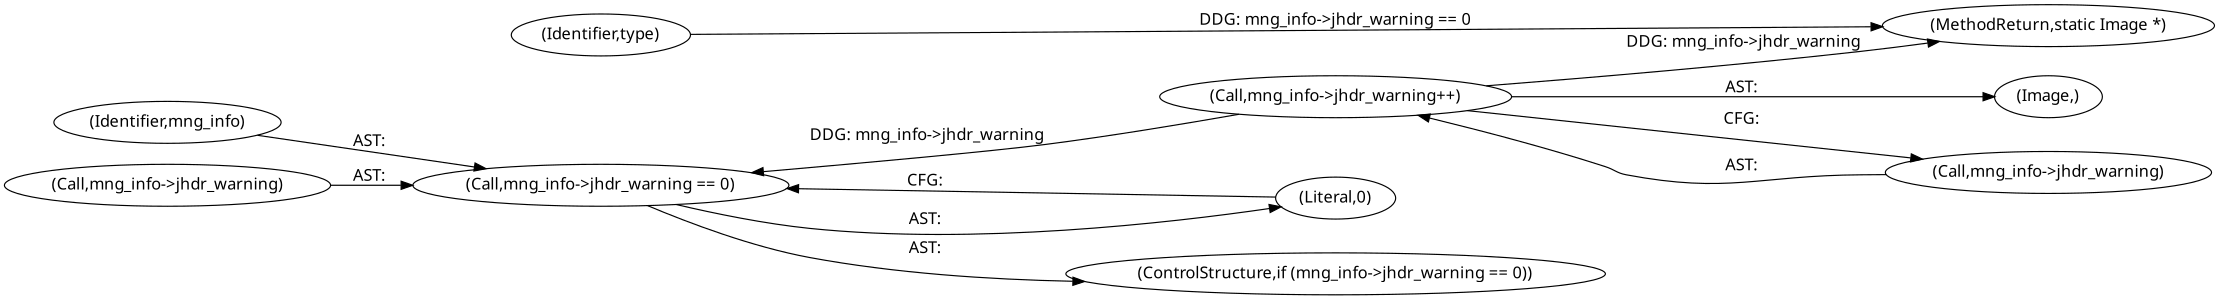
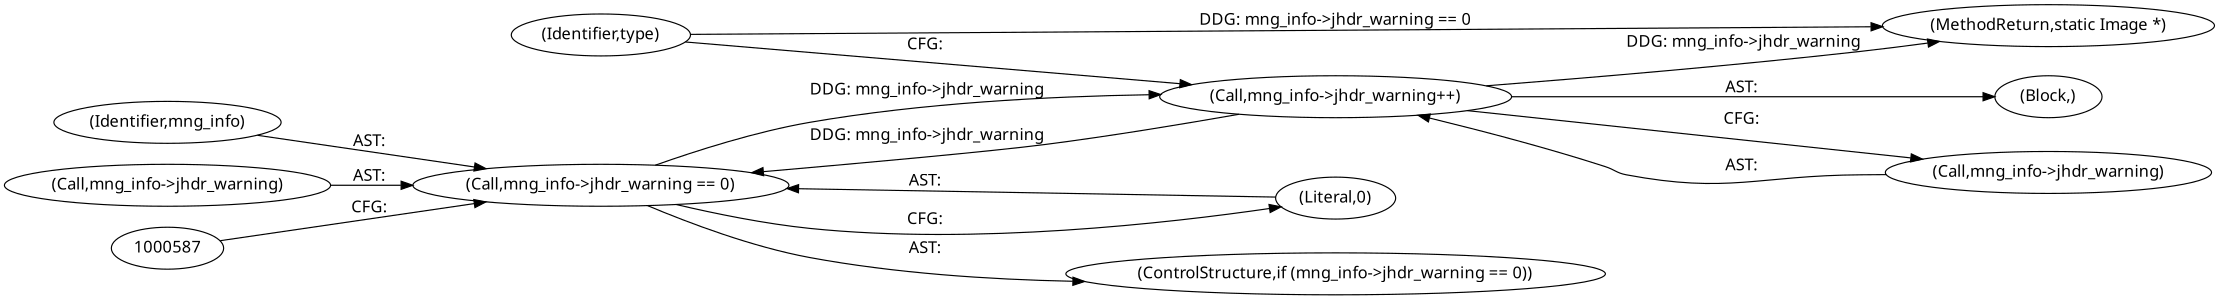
edge "(Identifier,type)" -> "(Call,mng_info->jhdr_warning++)": added, label "CFG:"
node "(Image,)": label "(Image,)" -> "(Block,)"
edge "(Call,mng_info->jhdr_warning == 0)" -> "(Call,mng_info->jhdr_warning++)": added, label "DDG: mng_info->jhdr_warning"
edge "(Literal,0)" -> "(Call,mng_info->jhdr_warning == 0)": label "CFG: " -> "AST: "
edge "(Call,mng_info->jhdr_warning == 0)" -> "(Literal,0)": label "AST: " -> "CFG: "
node "1000587": added
